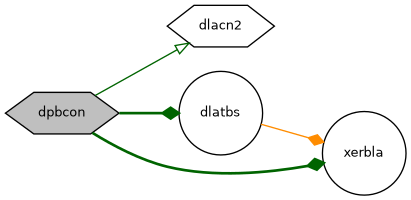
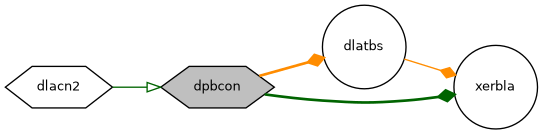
edge "dpbcon" -> "dlacn2": reversed
edge "dpbcon" -> "dlatbs": color darkgreen -> darkorange
